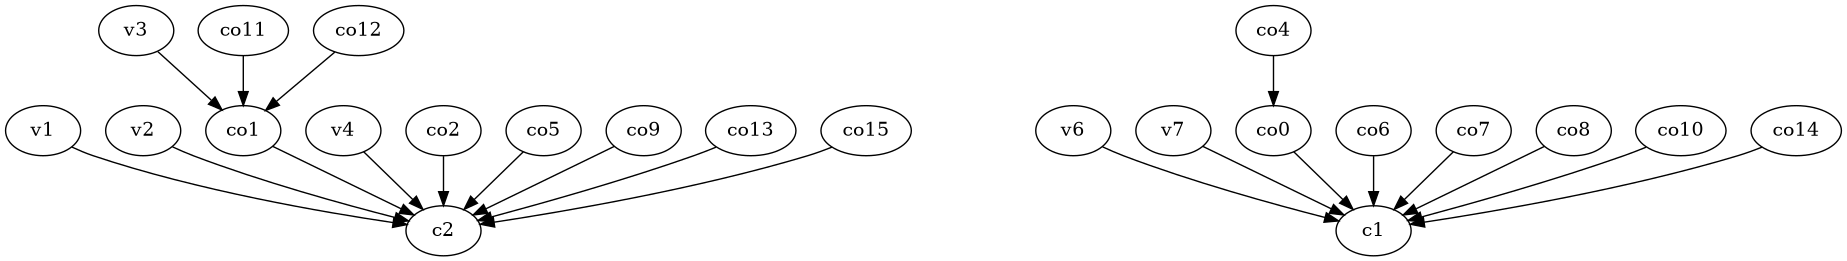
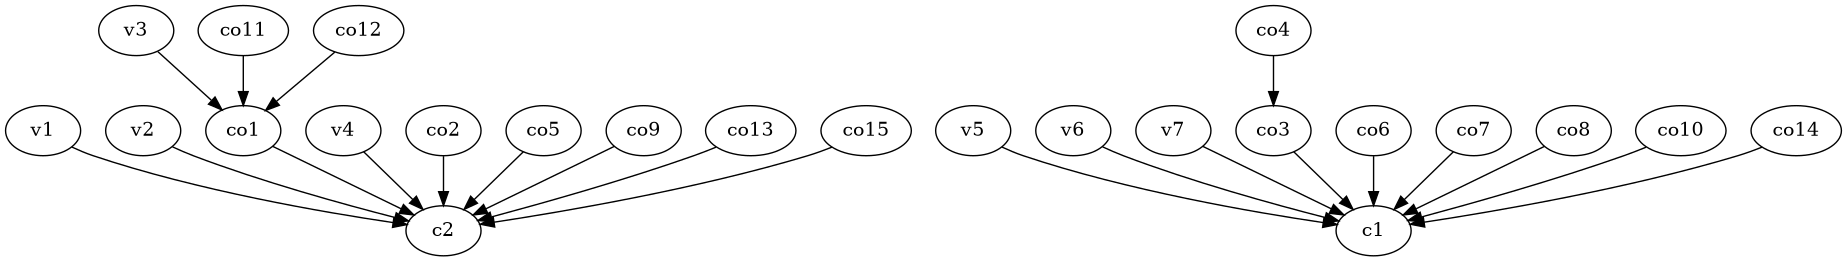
node "v5": added
node "co0": label "co0" -> "co3"
